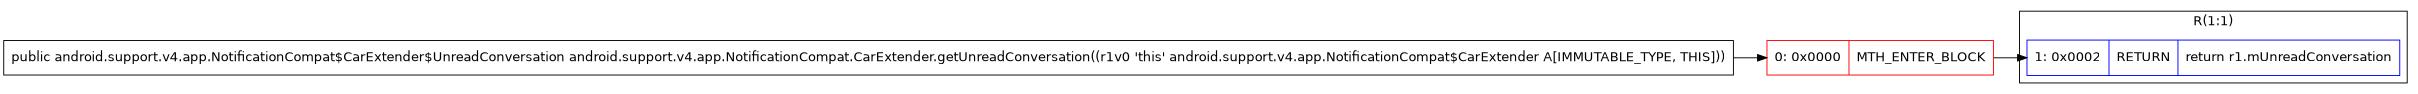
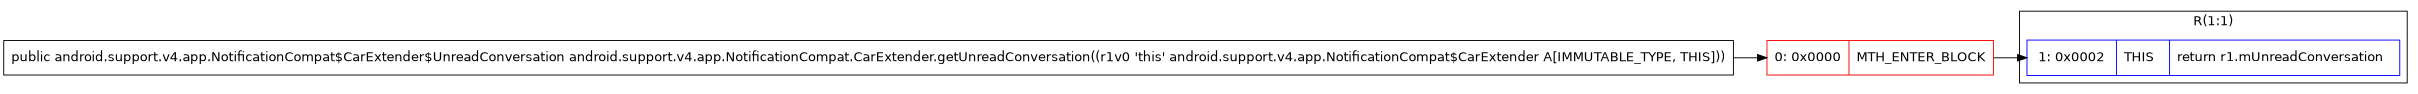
node "1: 0x0002": text "RETURN" -> "THIS"
